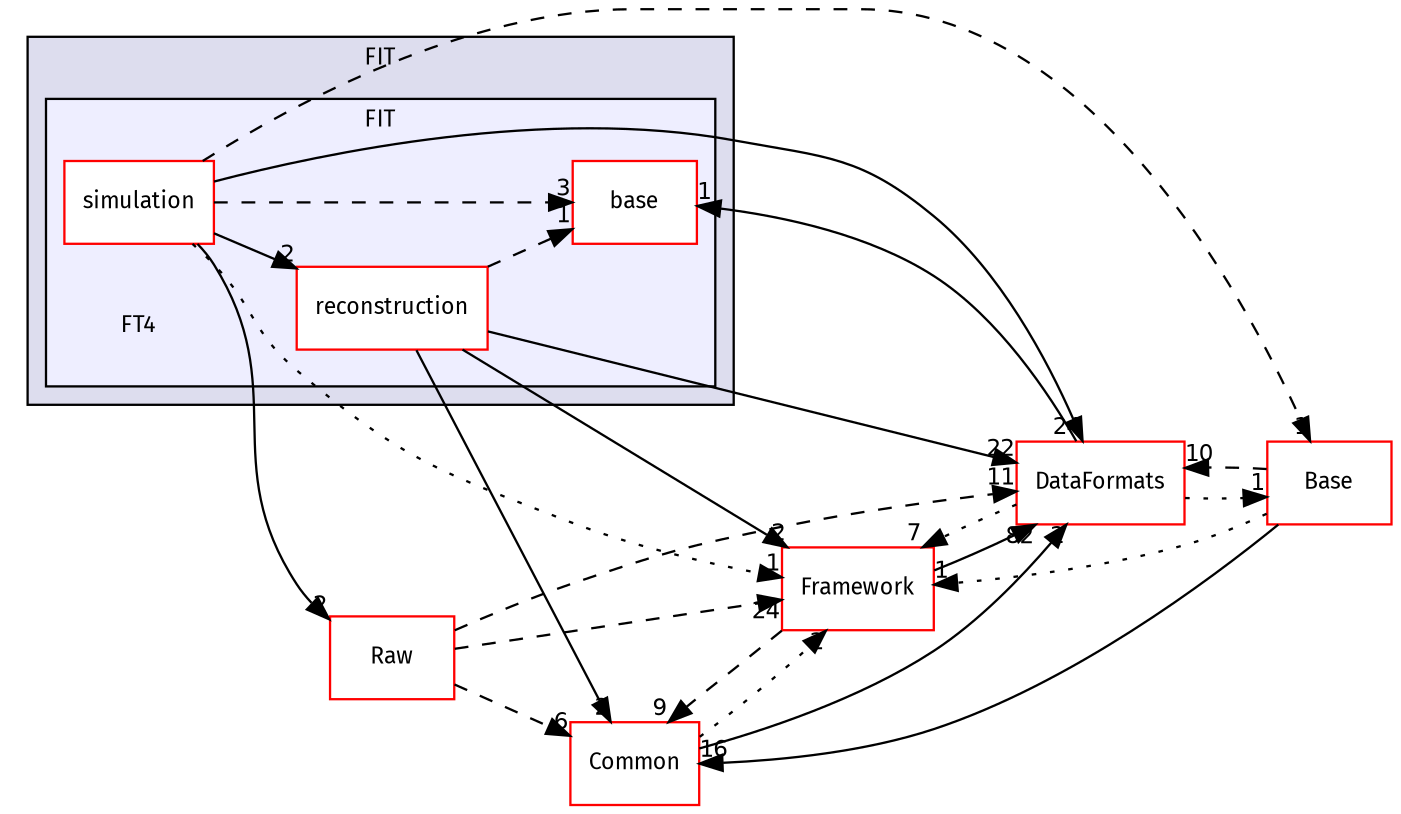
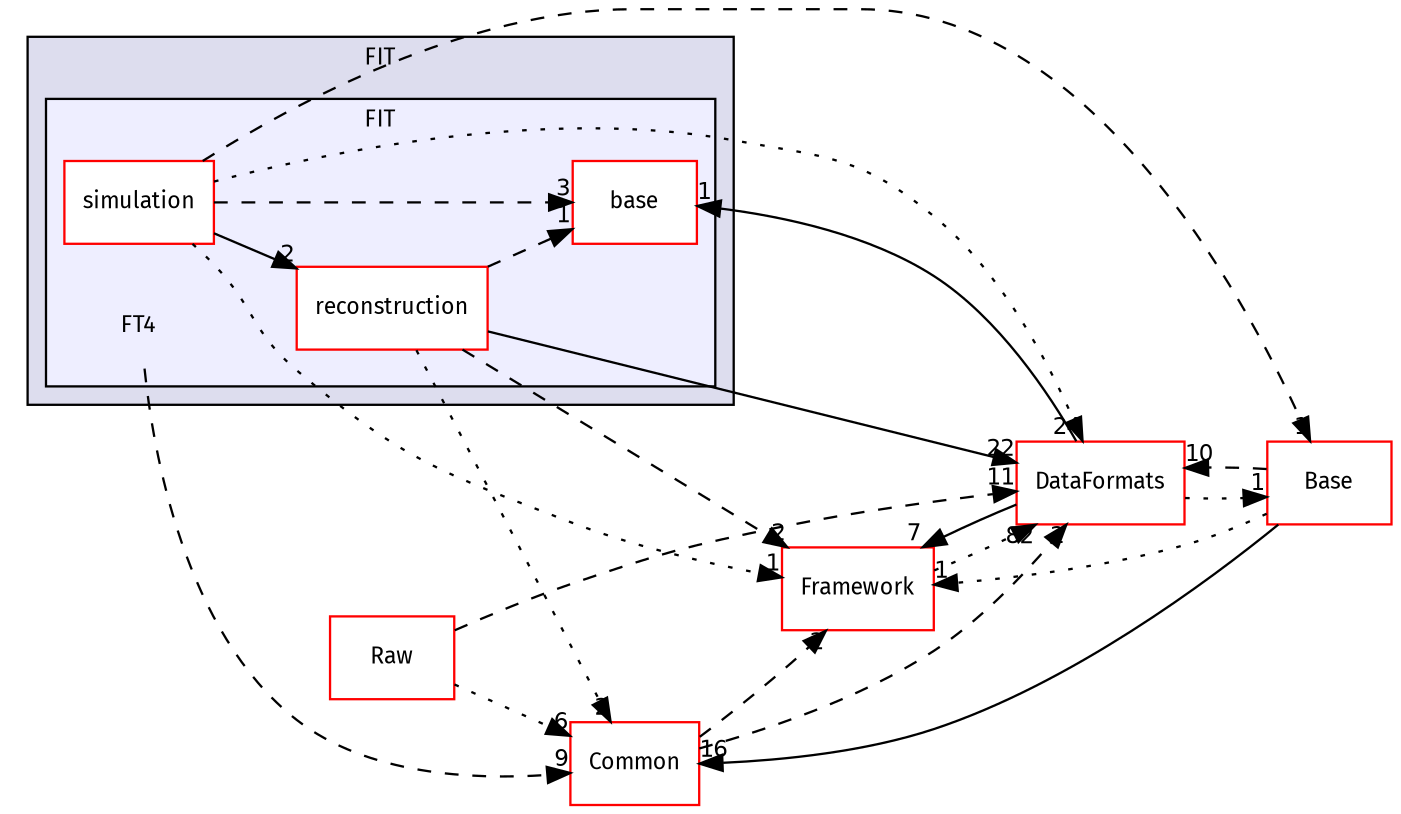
edge "simulation" -> "DataFormats": style solid -> dotted
edge "simulation" -> "Raw": removed
edge "reconstruction" -> "Framework": style solid -> dashed
edge "DataFormats" -> "Framework": style dotted -> solid
edge "reconstruction" -> "Common": style solid -> dotted
edge "Framework" -> "DataFormats": style solid -> dotted
edge "Raw" -> "Framework": removed
edge "Framework" -> "Common": now "FT4" -> "Common"
edge "Common" -> "DataFormats": style solid -> dashed
edge "Common" -> "Framework": style dotted -> dashed
edge "Raw" -> "Common": style dashed -> dotted
